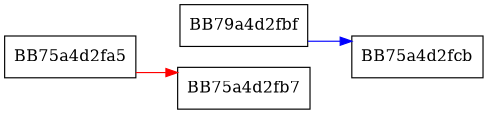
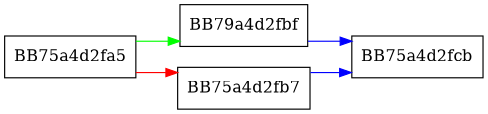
edge "BB75a4d2fa5" -> "BB79a4d2fbf": added
edge "BB75a4d2fb7" -> "BB75a4d2fcb": added
